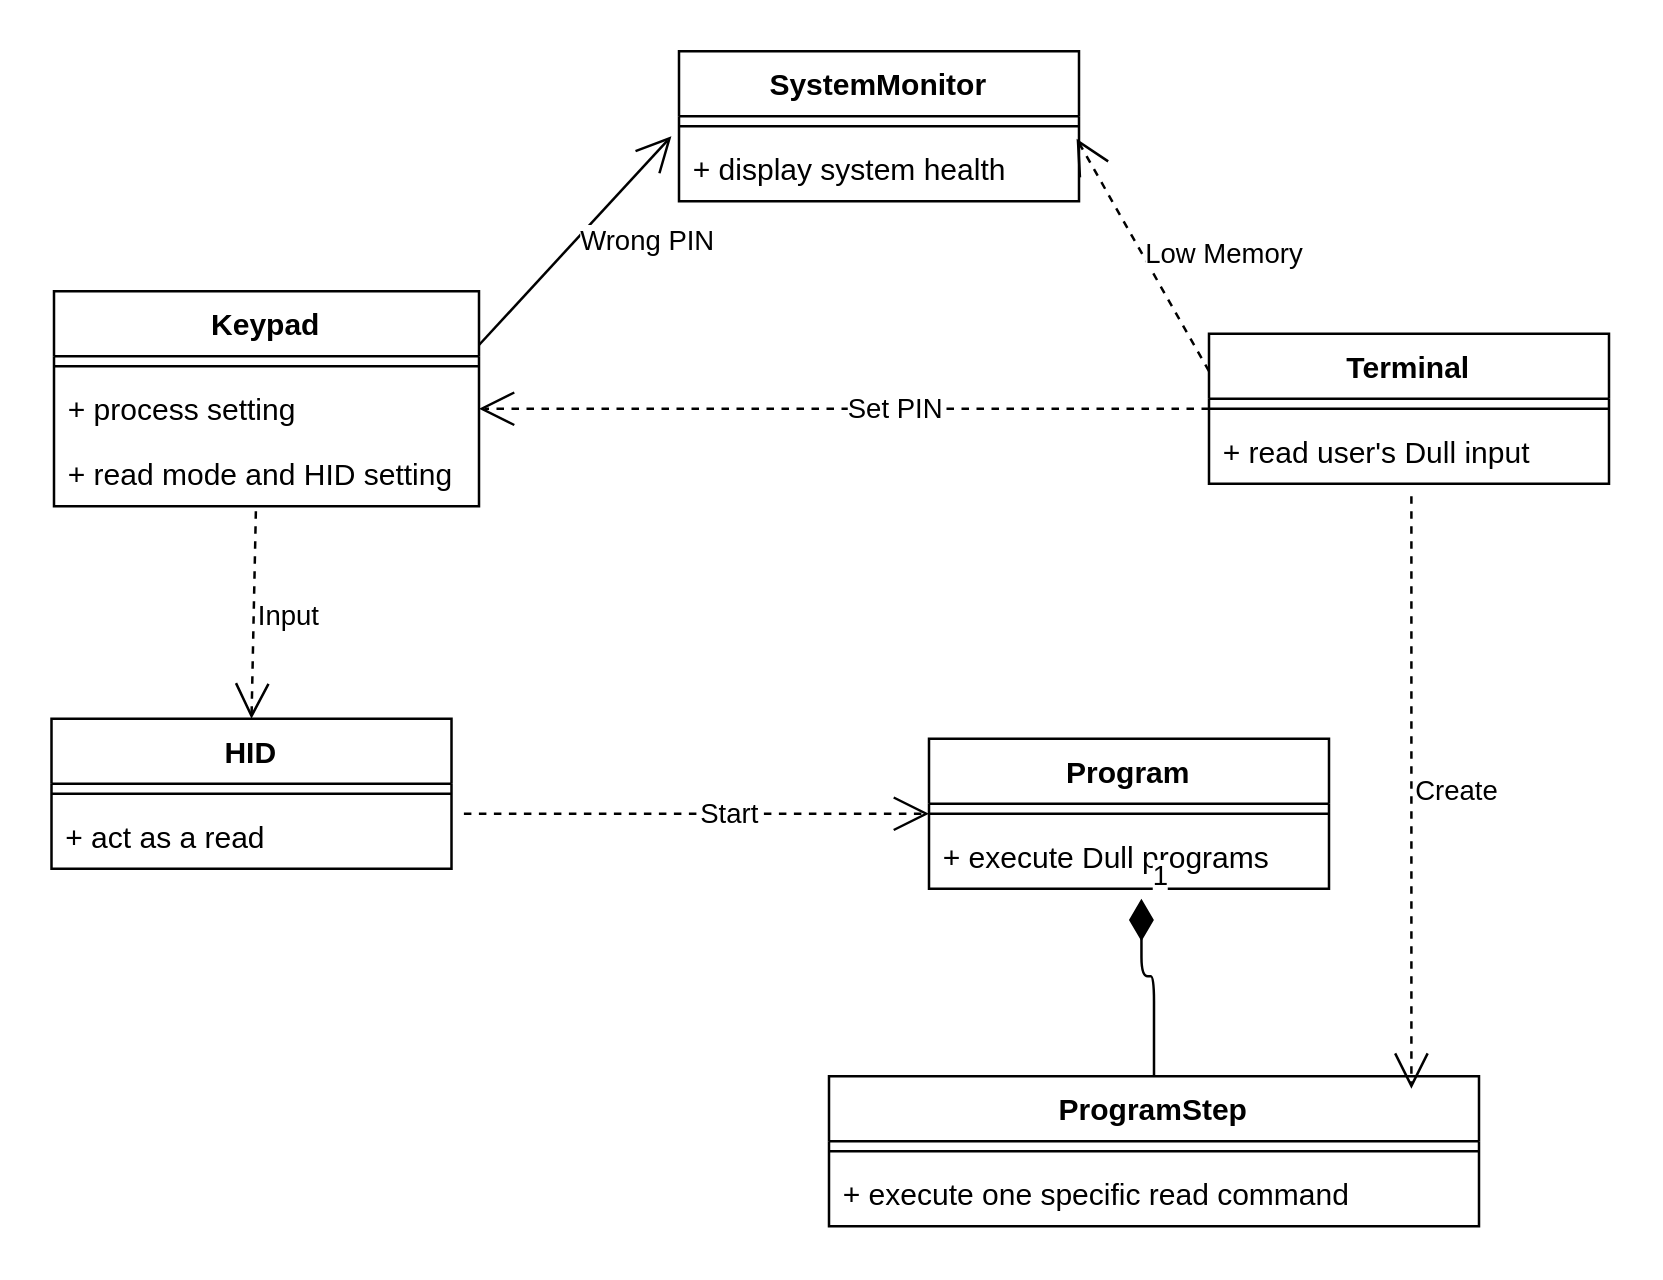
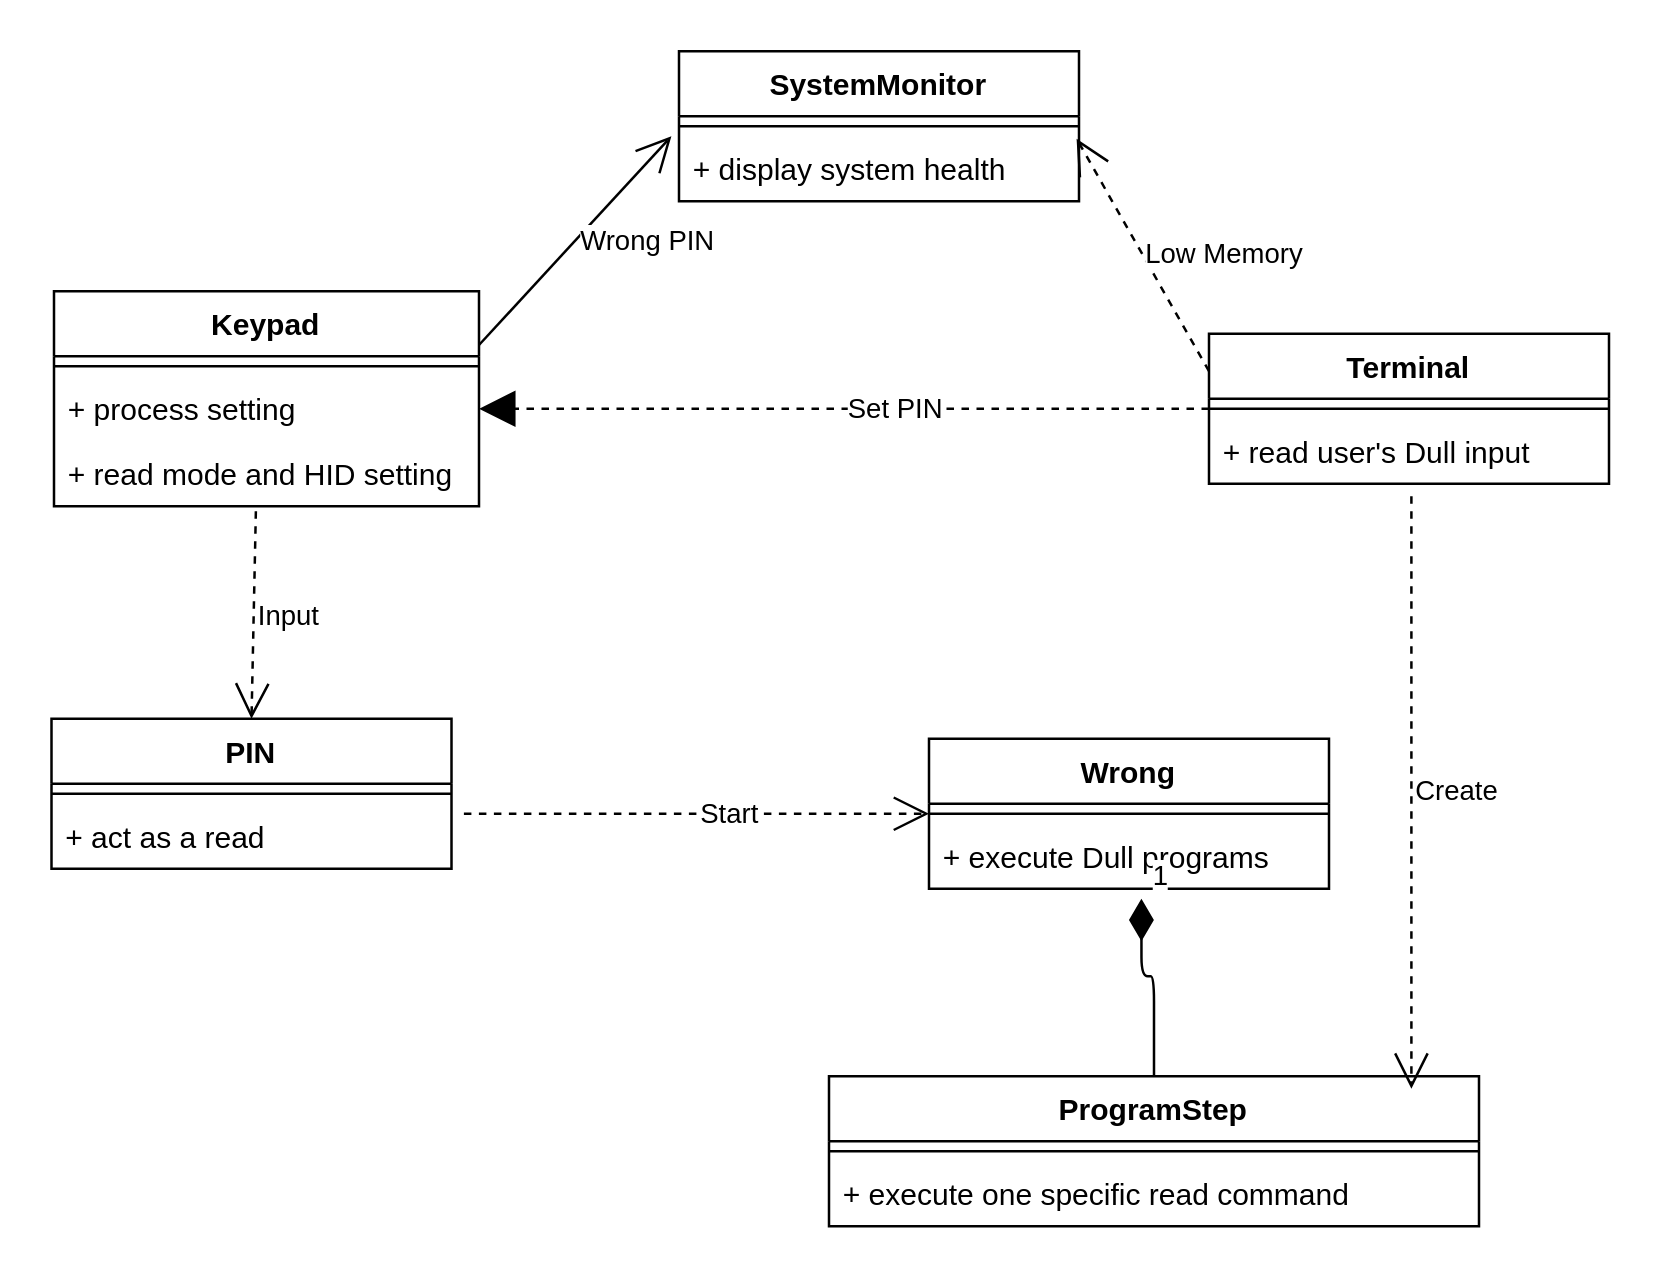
edge "Terminal" -> "+ process setting": arrowhead open -> block
node "HID": label "HID" -> "PIN"
node "Program": label "Program" -> "Wrong"
